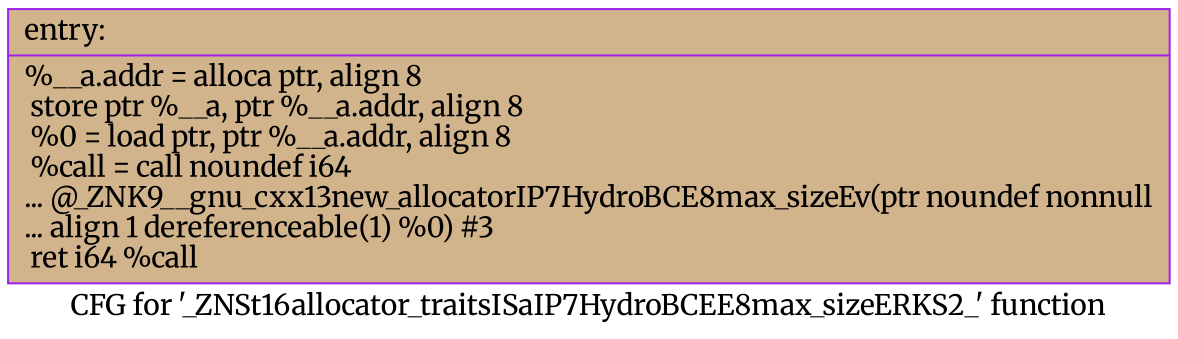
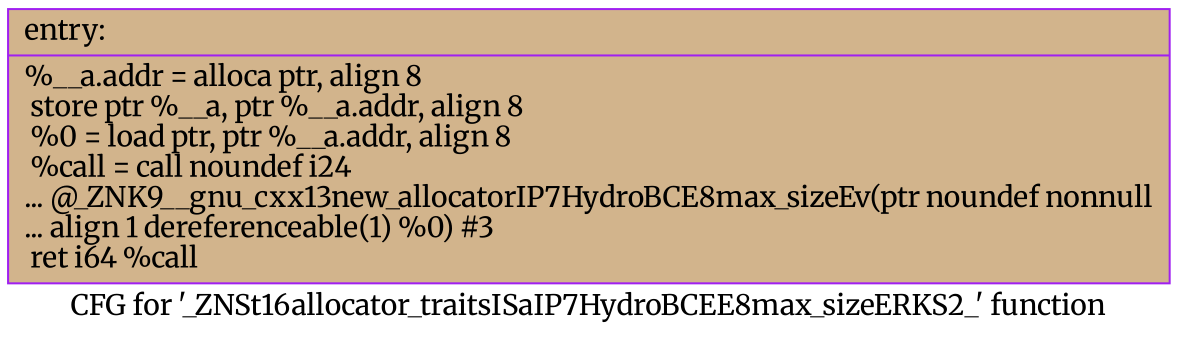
node "entry:": text "%call = call noundef i64" -> "%call = call noundef i24"
